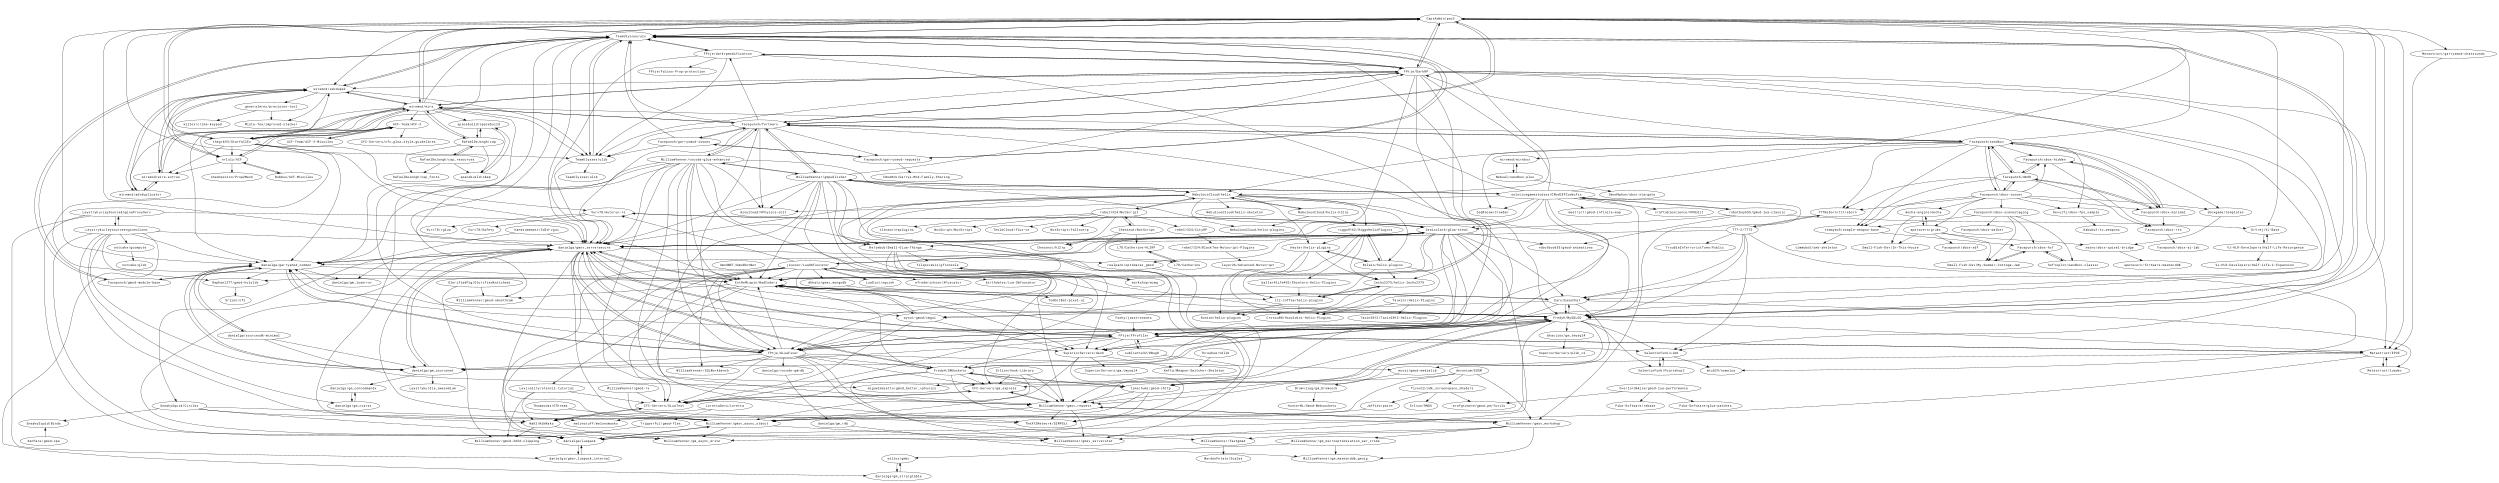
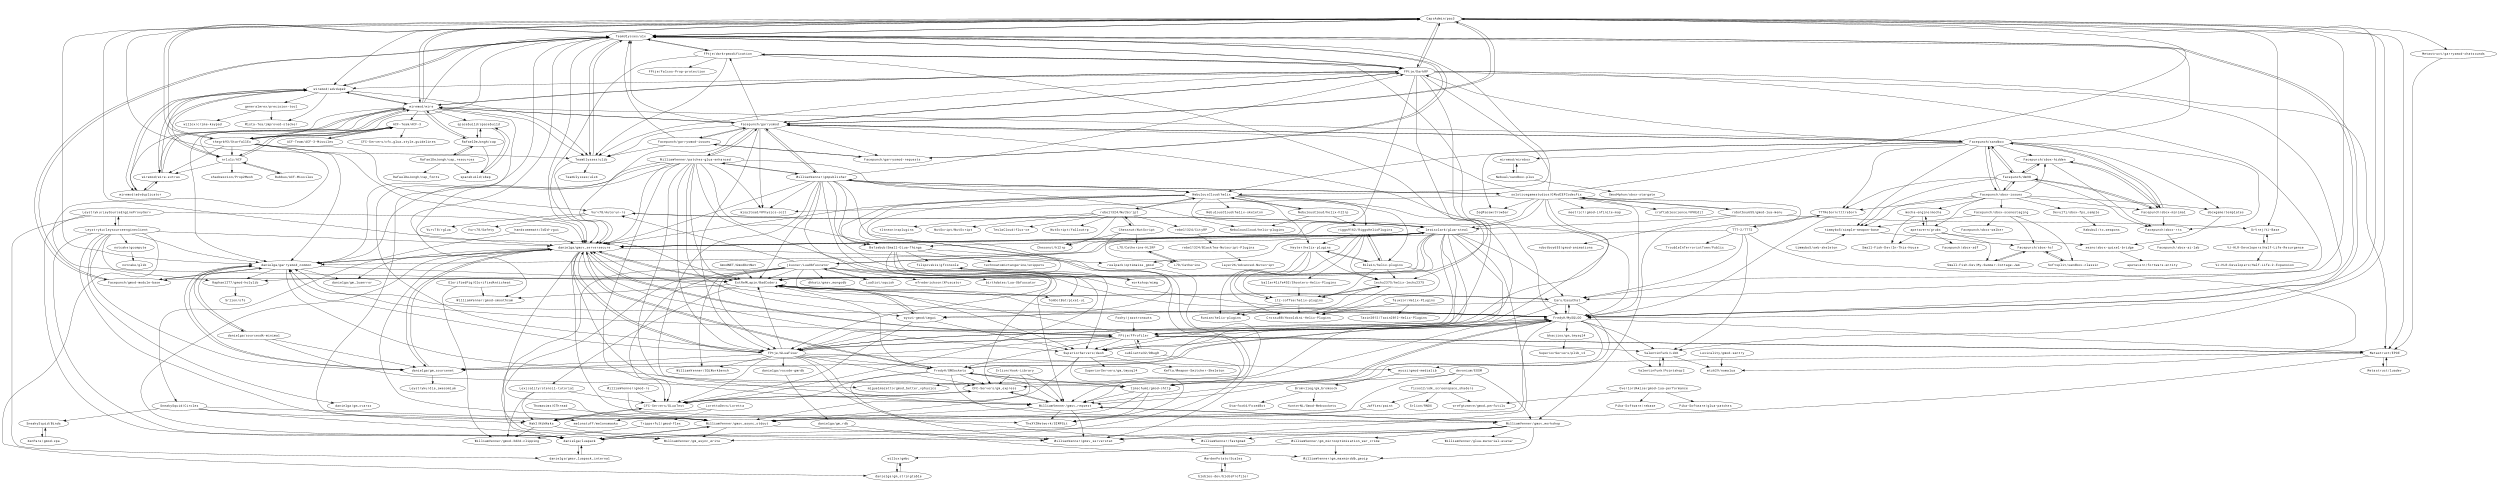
node "Facepunch/fortwars": label "Facepunch/fortwars" -> "Facepunch/garrysmod"
edge "thegrb93/StarfallEx" -> "wiremod/advdupe2": removed
edge "RafaelDeJongh/cap" -> "RafaelDeJongh/cap_fonts": removed
edge "Facepunch/sandbox" -> "DevulTj/sbox-fps_sample": now "Facepunch/sandbox" -> "Facepunch/sbox-rts"
node "WilliamVenner/vscode-glua-enhanced": label "WilliamVenner/vscode-glua-enhanced" -> "WilliamVenner/patches-glua-enhanced"
node "C0nw0nk/Garrys-Mod-Family-Sharing": removed
node "robotboy655/gmod-lua-classic": label "robotboy655/gmod-lua-classic" -> "robotboy655/gmod-lua-menu"
edge "lewisclark/glua-steal" -> "robotboy655/gmod-animations": now "lewisclark/glua-steal" -> "Facepunch/gmod-module-base"
edge "timmybo5/simple-weapon-base" -> "timmybo5/swb-skeleton": reversed
edge "Facepunch/sbox-scenestaging" -> "Small-Fish-Dev/My-Summer-Cottage-Jam": removed
node "technoatomictangerine/snippets": added
node "apetavern/fortwars-maxminddb": label "apetavern/fortwars-maxminddb" -> "apetavern/fortwars-entity"
edge "FPtje/DarkRP" -> "FPtje/FProfiler": removed
edge "TTT-2/TTT2" -> "FredyH/MySQLOO": now "TTTReborn/tttreborn" -> "FredyH/MySQLOO"
edge "dhkatz/gmsv_mongodb" -> "itz-coffee/helix-plugins": now "Heyter/helix-plugins" -> "itz-coffee/helix-plugins"
edge "Earu/EasyChat" -> "Metastruct/luadev": removed
edge "danielga/garrysmod_common" -> "FPtje/GLuaFixer": now "danielga/garrysmod_common" -> "CFC-Servers/gm_express"
node "Threebow/tdlib": removed
node "Lexicality/gmod-sentry": added
node "danielga/gm_concommandx": removed
edge "ExtReMLapin/BadCoderz" -> "TheXYZNetwork/SIMPSit": removed
node "Starfox64/FoxedBot": added
edge "SneakySquid/Binds" -> "XenPare/gmod-xpa": added
edge "WilliamVenner/gmsv_workshop" -> "WilliamVenner/gmsv_serverstat": added
node "WilliamVenner/glua-material-avatar": added
node "blobles-dev/blobsProfiler": added
